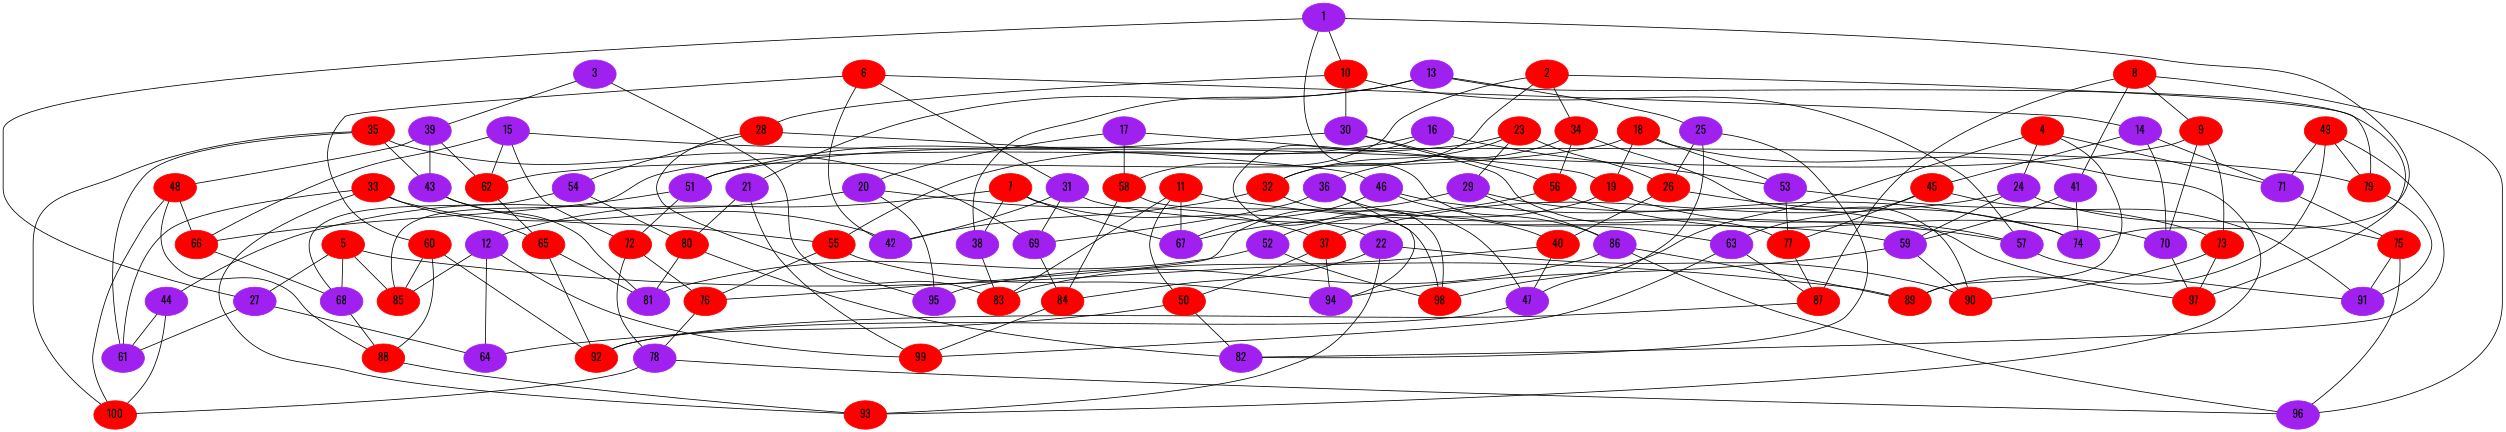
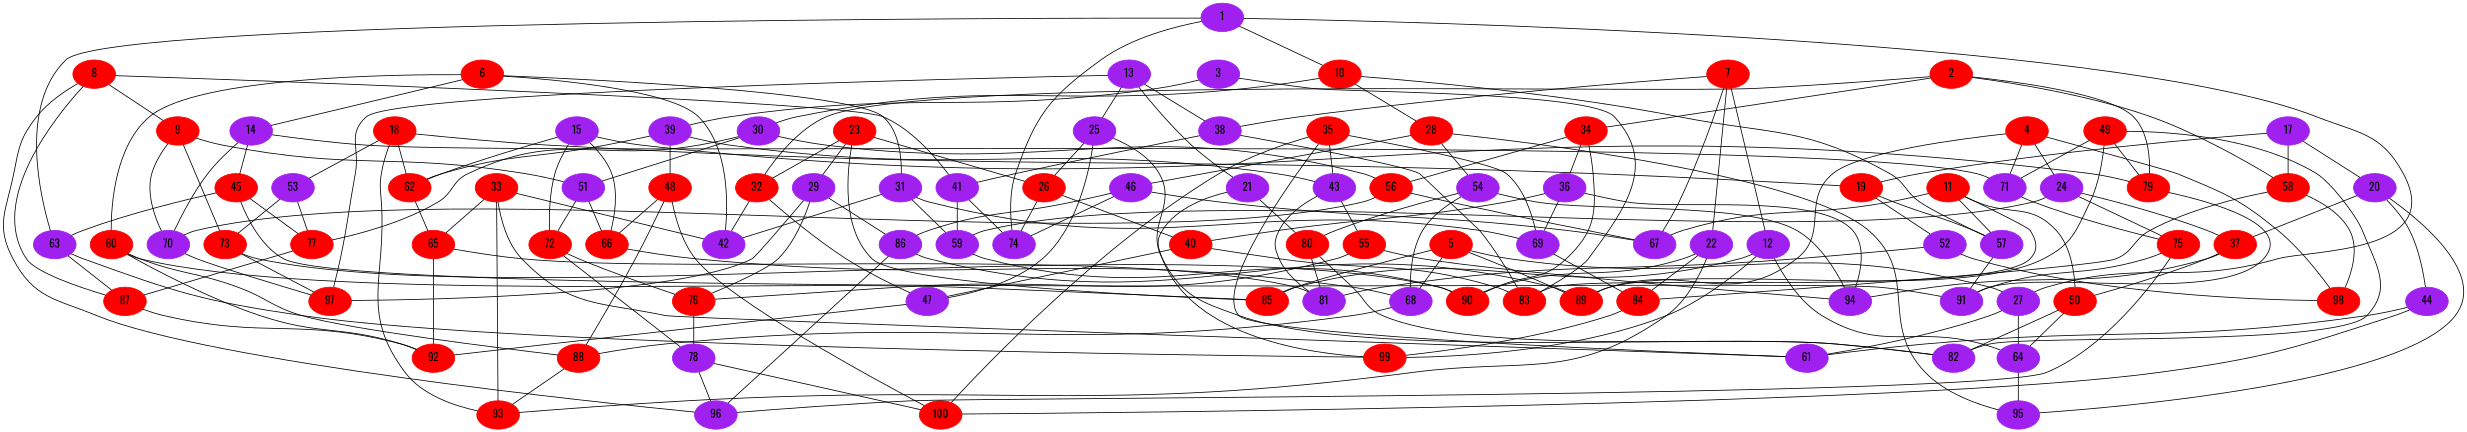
node "16": removed
edge "38" -- "41": added
edge "59" -- "94": now "54" -- "94"
edge "86" -- "95": now "64" -- "95"
